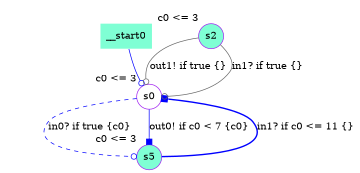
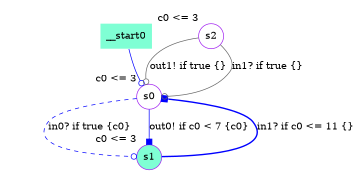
node "s2 c0 <= 3": fillcolor aquamarine -> white
node "s5 c0 <= 3": label "s5 c0 <= 3" -> "s1 c0 <= 3"
